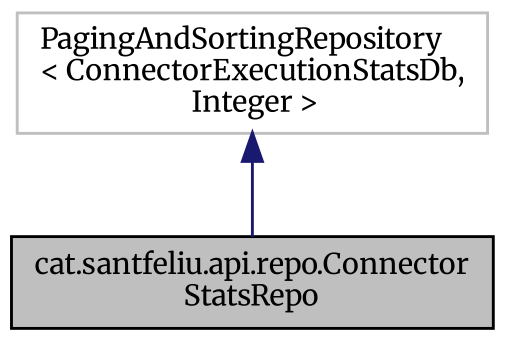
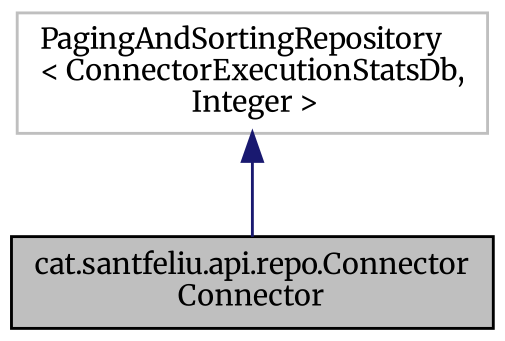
node "cat.santfeliu.api.repo.Connector StatsRepo": label "cat.santfeliu.api.repo.Connector StatsRepo" -> "cat.santfeliu.api.repo.Connector Connector"
